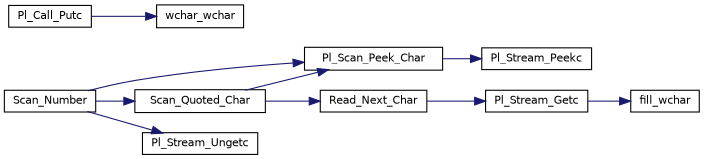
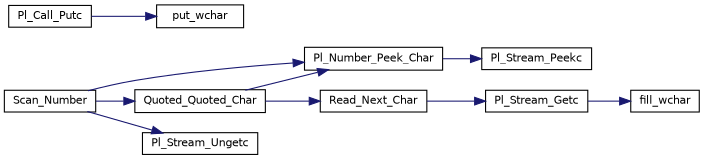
node "wchar_wchar": label "wchar_wchar" -> "put_wchar"
node "Pl_Scan_Peek_Char": label "Pl_Scan_Peek_Char" -> "Pl_Number_Peek_Char"
node "Scan_Quoted_Char": label "Scan_Quoted_Char" -> "Quoted_Quoted_Char"
